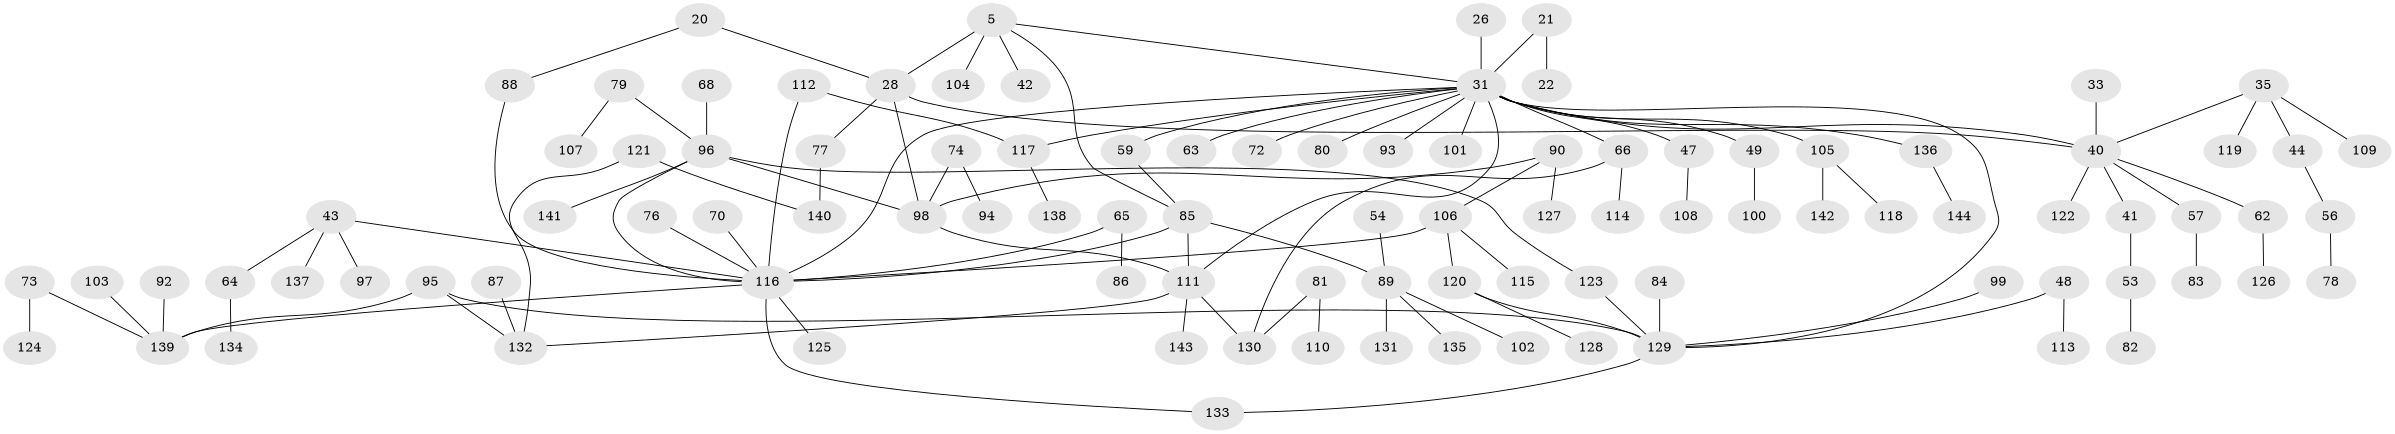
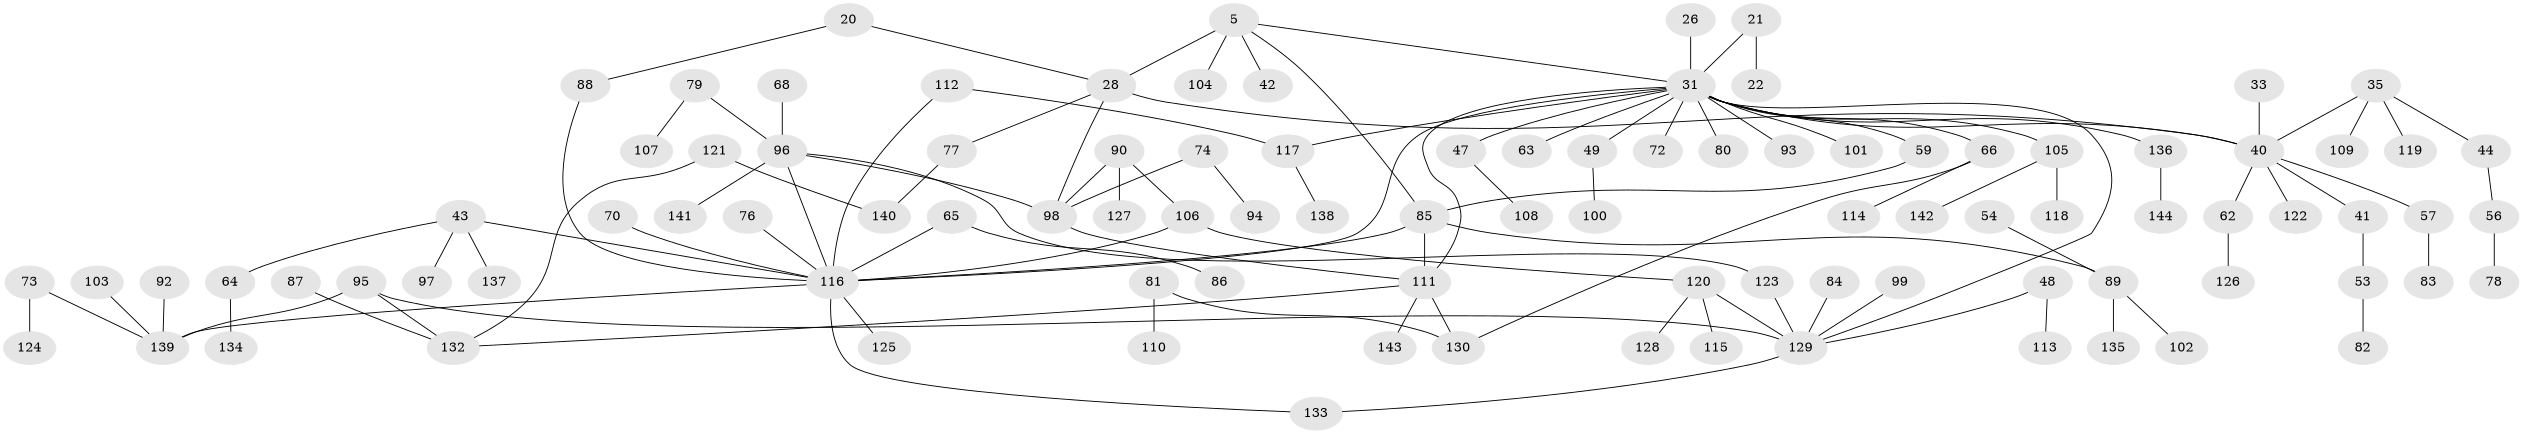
edge "106" -- "115": now "120" -- "115"
node "131": removed
